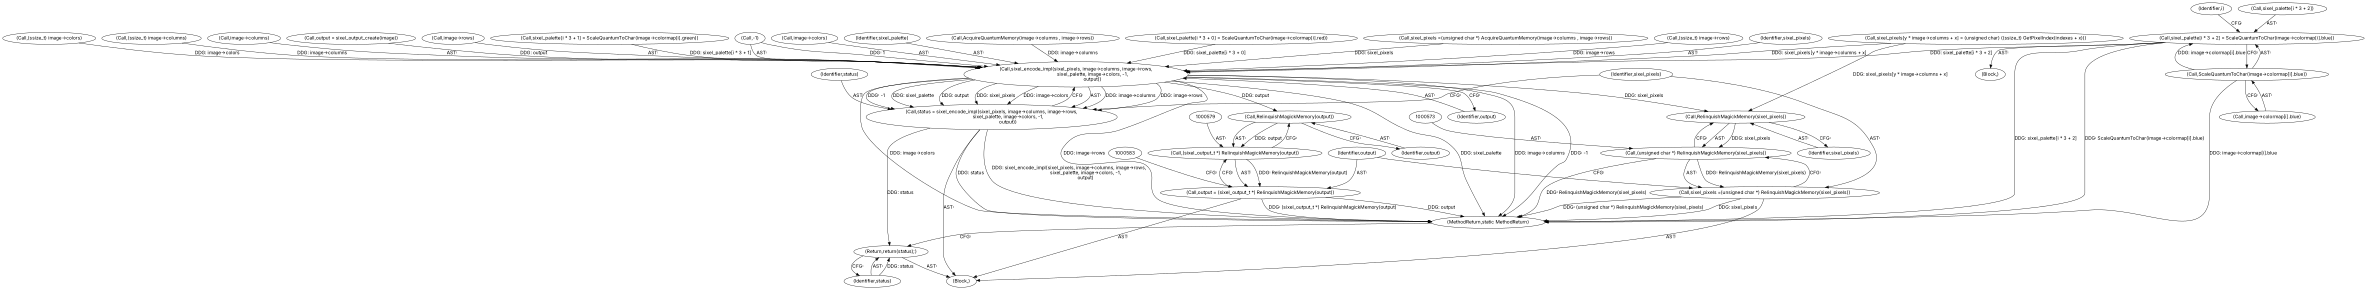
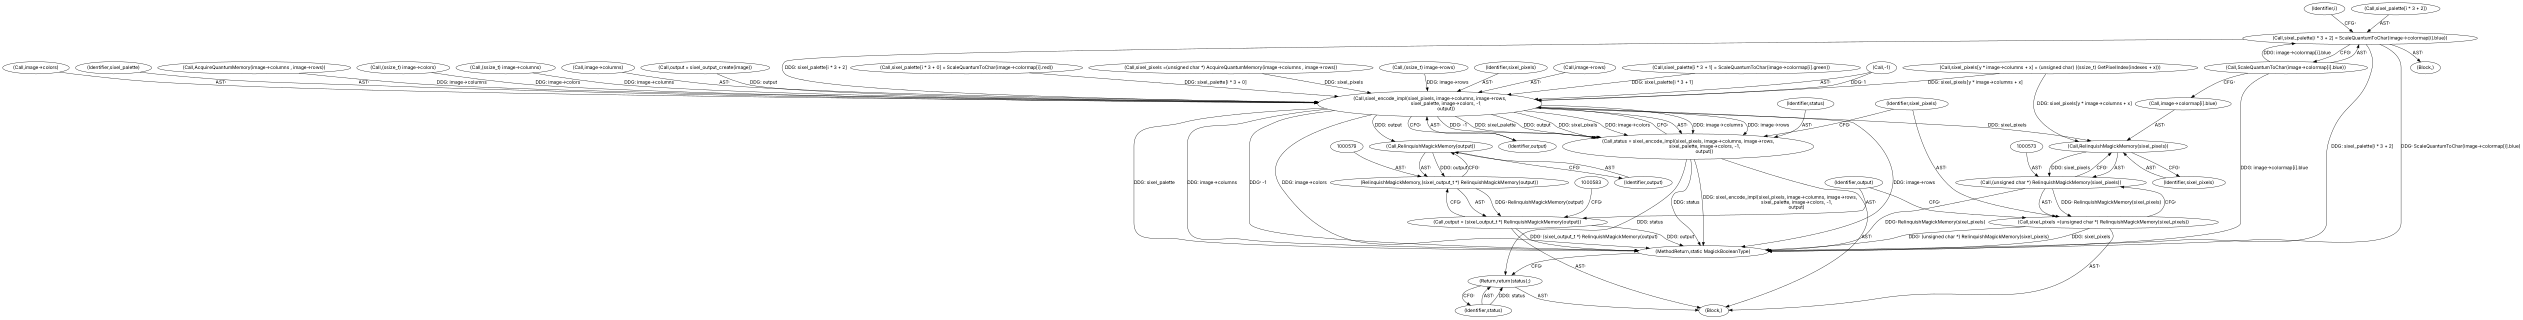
edge "(Call,image->colormap[i].blue)" -> "(Call,ScaleQuantumToChar(image->colormap[i].blue))": now "(Call,image->colormap[i].blue)" -> "(Call,RelinquishMagickMemory(sixel_pixels))"
node "(Call,(sixel_output_t *) RelinquishMagickMemory(output))": label "(Call,(sixel_output_t *) RelinquishMagickMemory(output))" -> "(RelinquishMagickMemory,(sixel_output_t *) RelinquishMagickMemory(output))"
node "(MethodReturn,static MethodReturn)": label "(MethodReturn,static MethodReturn)" -> "(MethodReturn,static MagickBooleanType)"
